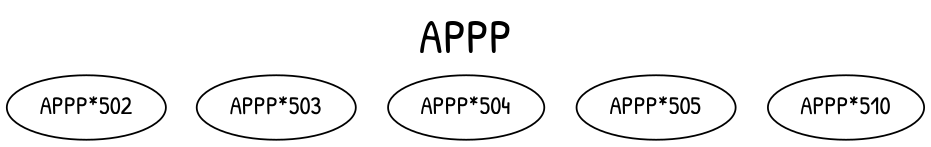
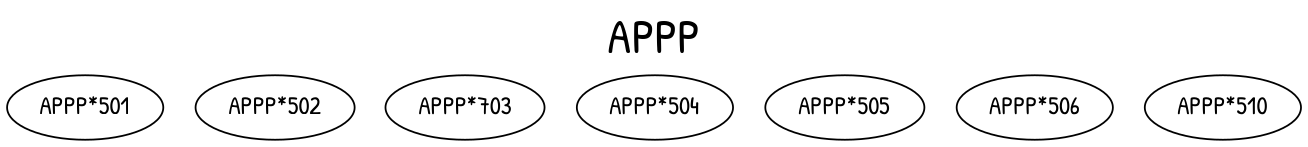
node "APPP*501": added
node "APPP*503": label "APPP*503" -> "APPP*703"
node "APPP*506": added
